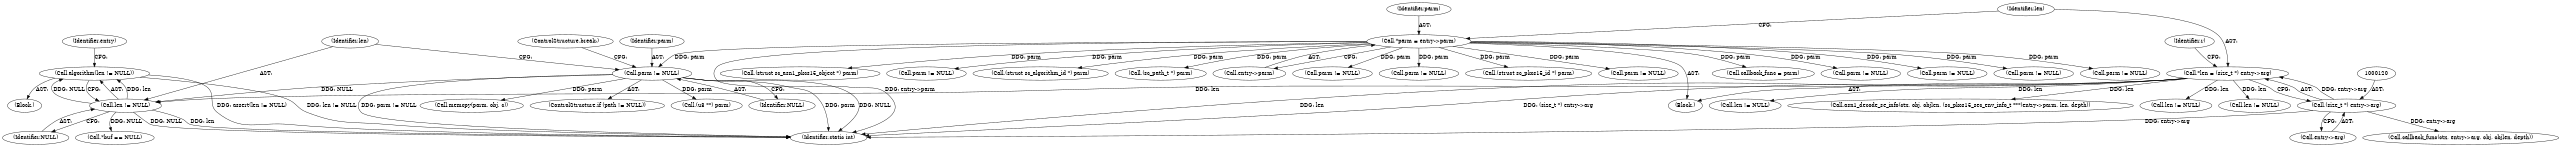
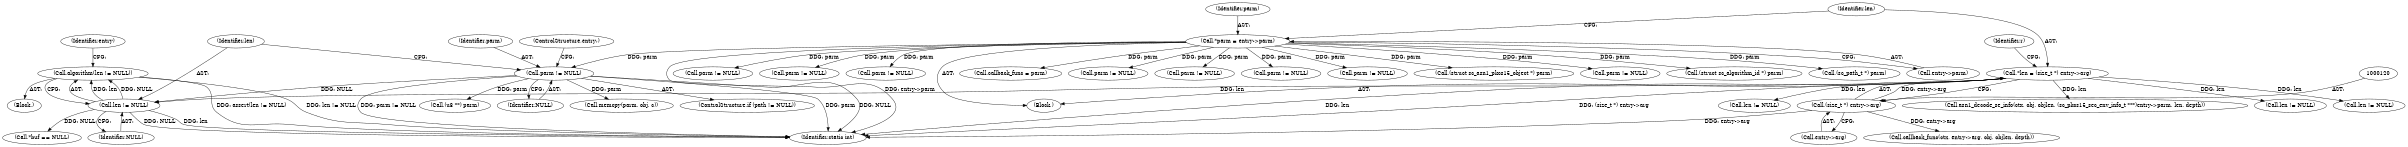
node "(ControlStructure,break;)": label "(ControlStructure,break;)" -> "(ControlStructure,entry;)"
node "(Call,(struct sc_pkcs15_id *) parm)": removed
